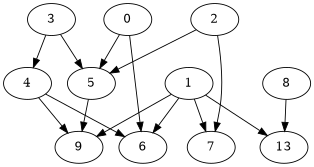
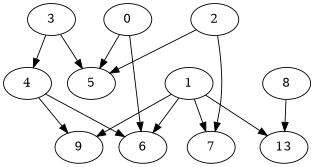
edge "5" -> "9": removed
